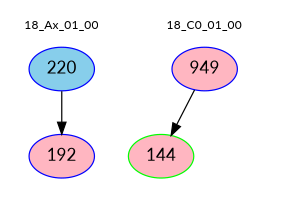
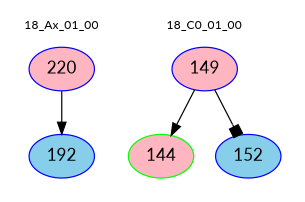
node "220": fillcolor skyblue -> lightpink
node "949": label "949" -> "149"
node "192": fillcolor lightpink -> skyblue
node "152": added
